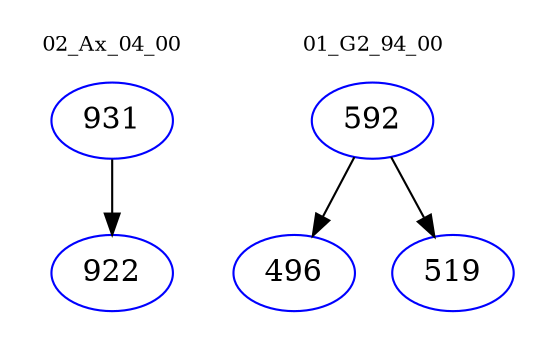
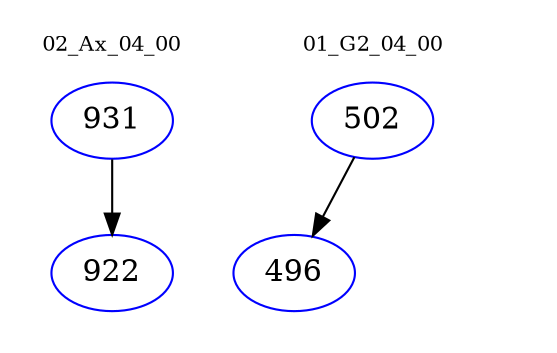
cluster "01_G2_94_00": label "01_G2_94_00" -> "01_G2_04_00"
node "592": label "592" -> "502"
node "519": removed
